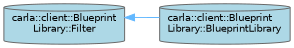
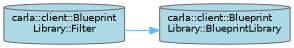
edge "carla::client::Blueprint Library::BlueprintLibrary" -> "carla::client::Blueprint Library::Filter": reversed
